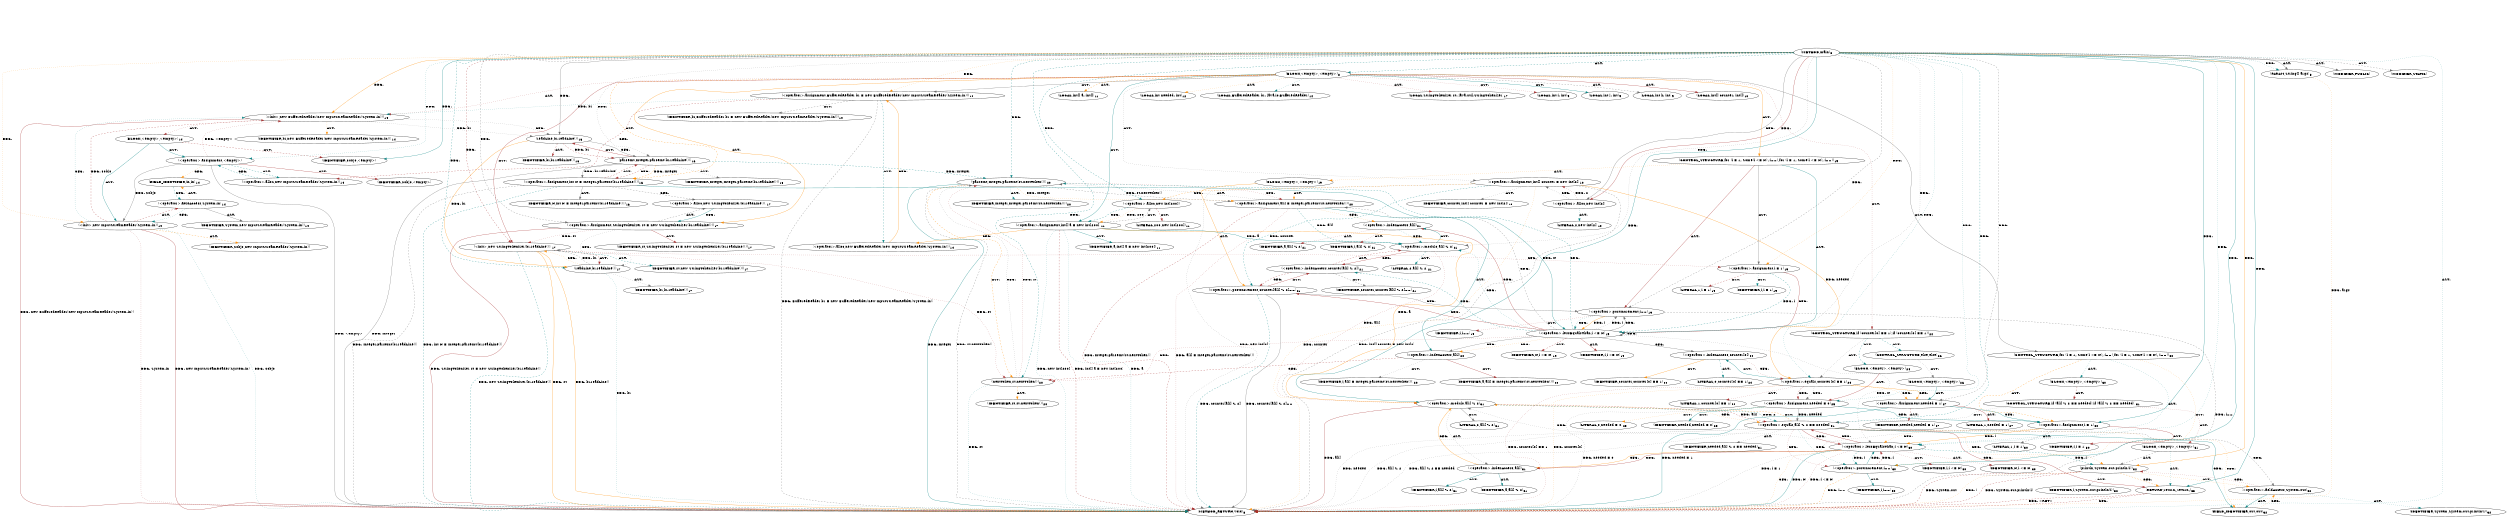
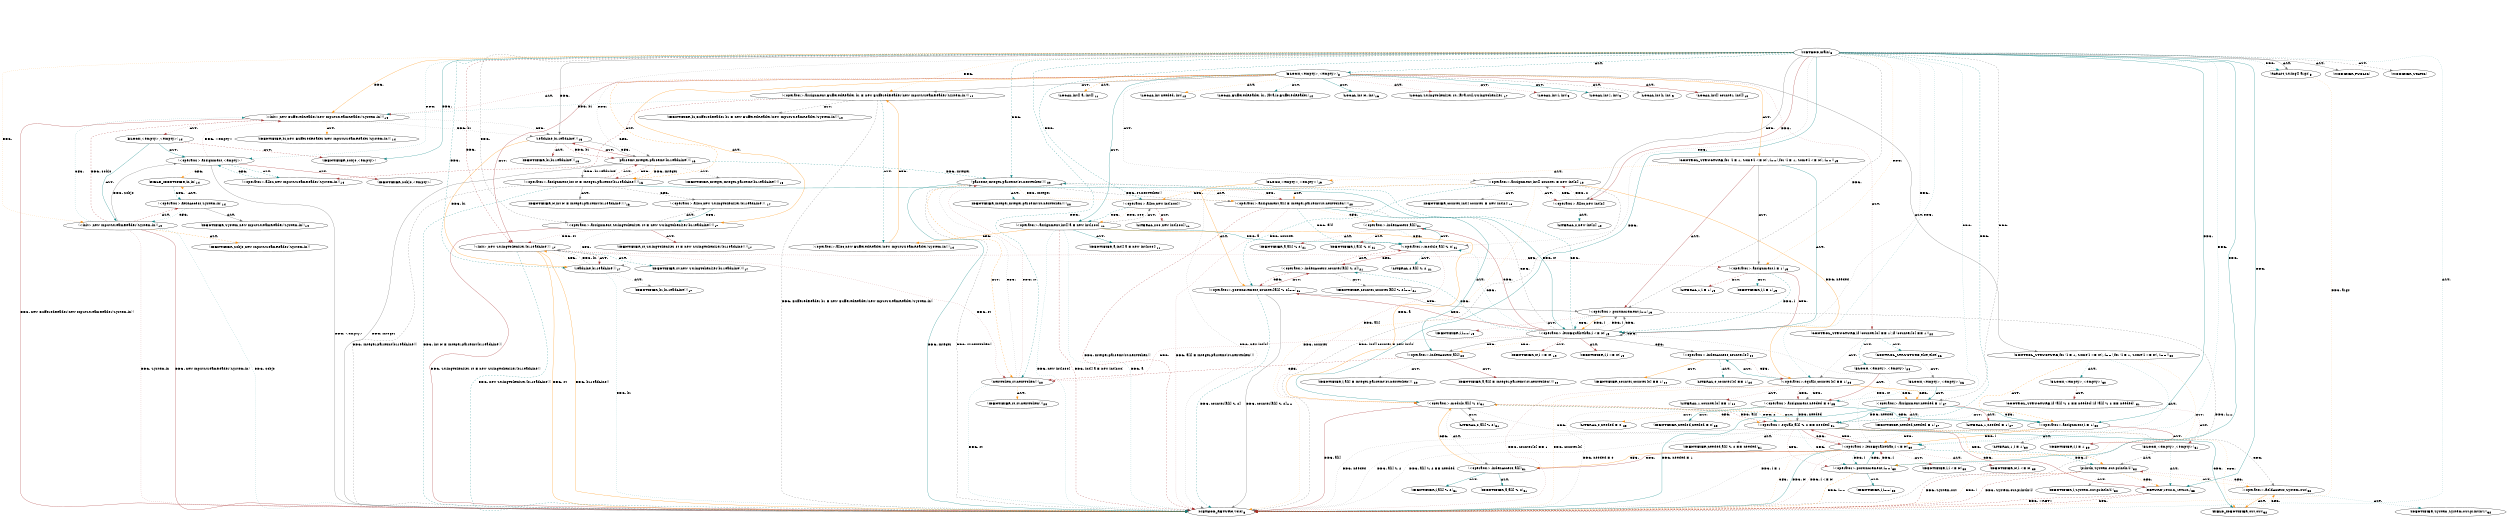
node "(LOCAL,int N: int)": added
edge "(METHOD,main)" -> "(println,System.out.println(i))": removed, label "DDG:"
edge "(<operator>.assignment,<empty>)" -> "(<init>,new InputStreamReader(System.in))": reversed
edge "(<operator>.assignment,int[] counter = new int[2])" -> "(<operator>.alloc,new int[2])": added, label "AST:"
edge "(<operator>.assignment,needed = 1)" -> "(<operator>.equals,a[i] % 2 == needed)": added, label "DDG: needed"
edge "(<operator>.equals,a[i] % 2 == needed)" -> "(println,System.out.println(i))": style dotted -> dashed
edge "(<operator>.fieldAccess,System.out)" -> "(FIELD_IDENTIFIER,out,out)": color teal -> darkorange
